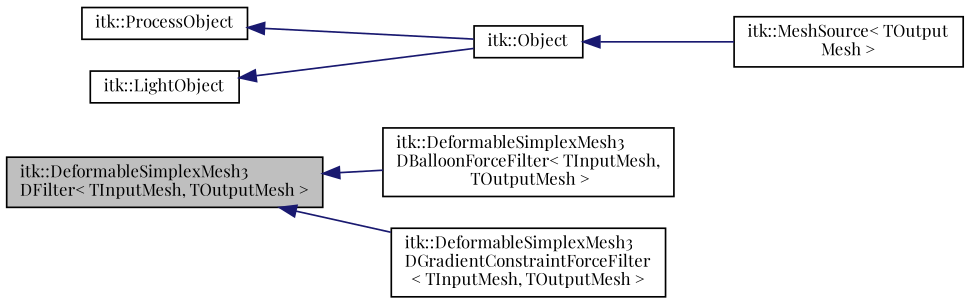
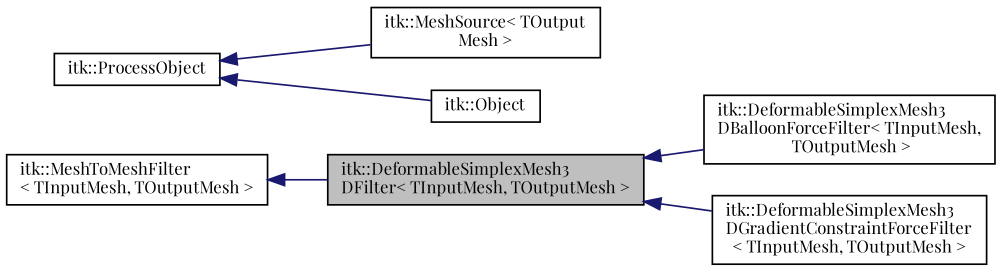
edge "itk::MeshSource< TOutput Mesh >" -> "itk::Object": now "itk::MeshSource< TOutput Mesh >" -> "itk::ProcessObject"
node "itk::LightObject": removed
node "itk::MeshToMeshFilter < TInputMesh, TOutputMesh >": added
